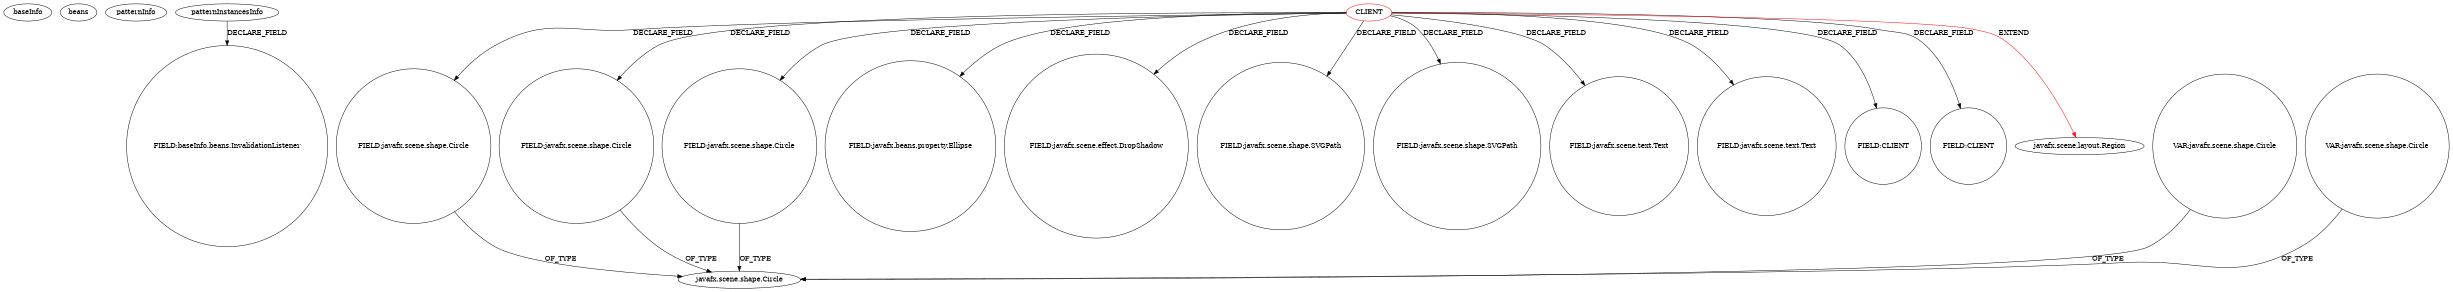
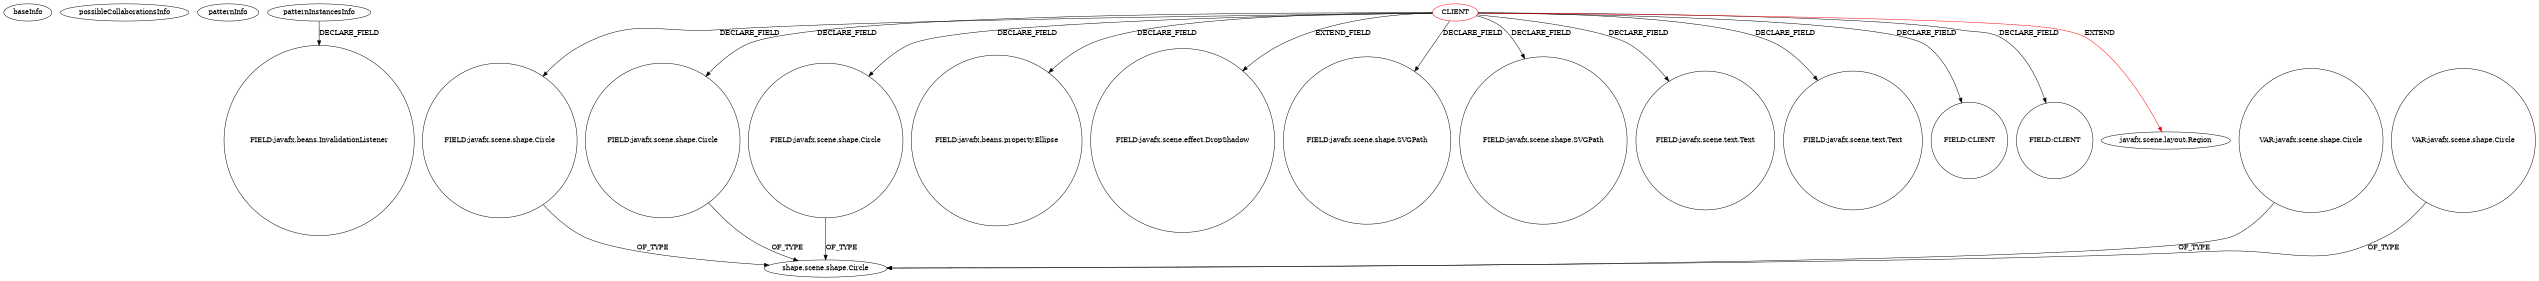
node "beans": label "beans" -> "possibleCollaborationsInfo"
edge "CLIENT" -> "FIELD:javafx.scene.effect.DropShadow": label "DECLARE_FIELD" -> "EXTEND_FIELD"
node "FIELD:baseInfo.beans.InvalidationListener": label "FIELD:baseInfo.beans.InvalidationListener" -> "FIELD:javafx.beans.InvalidationListener"
node "javafx.scene.shape.Circle": label "javafx.scene.shape.Circle" -> "shape.scene.shape.Circle"
